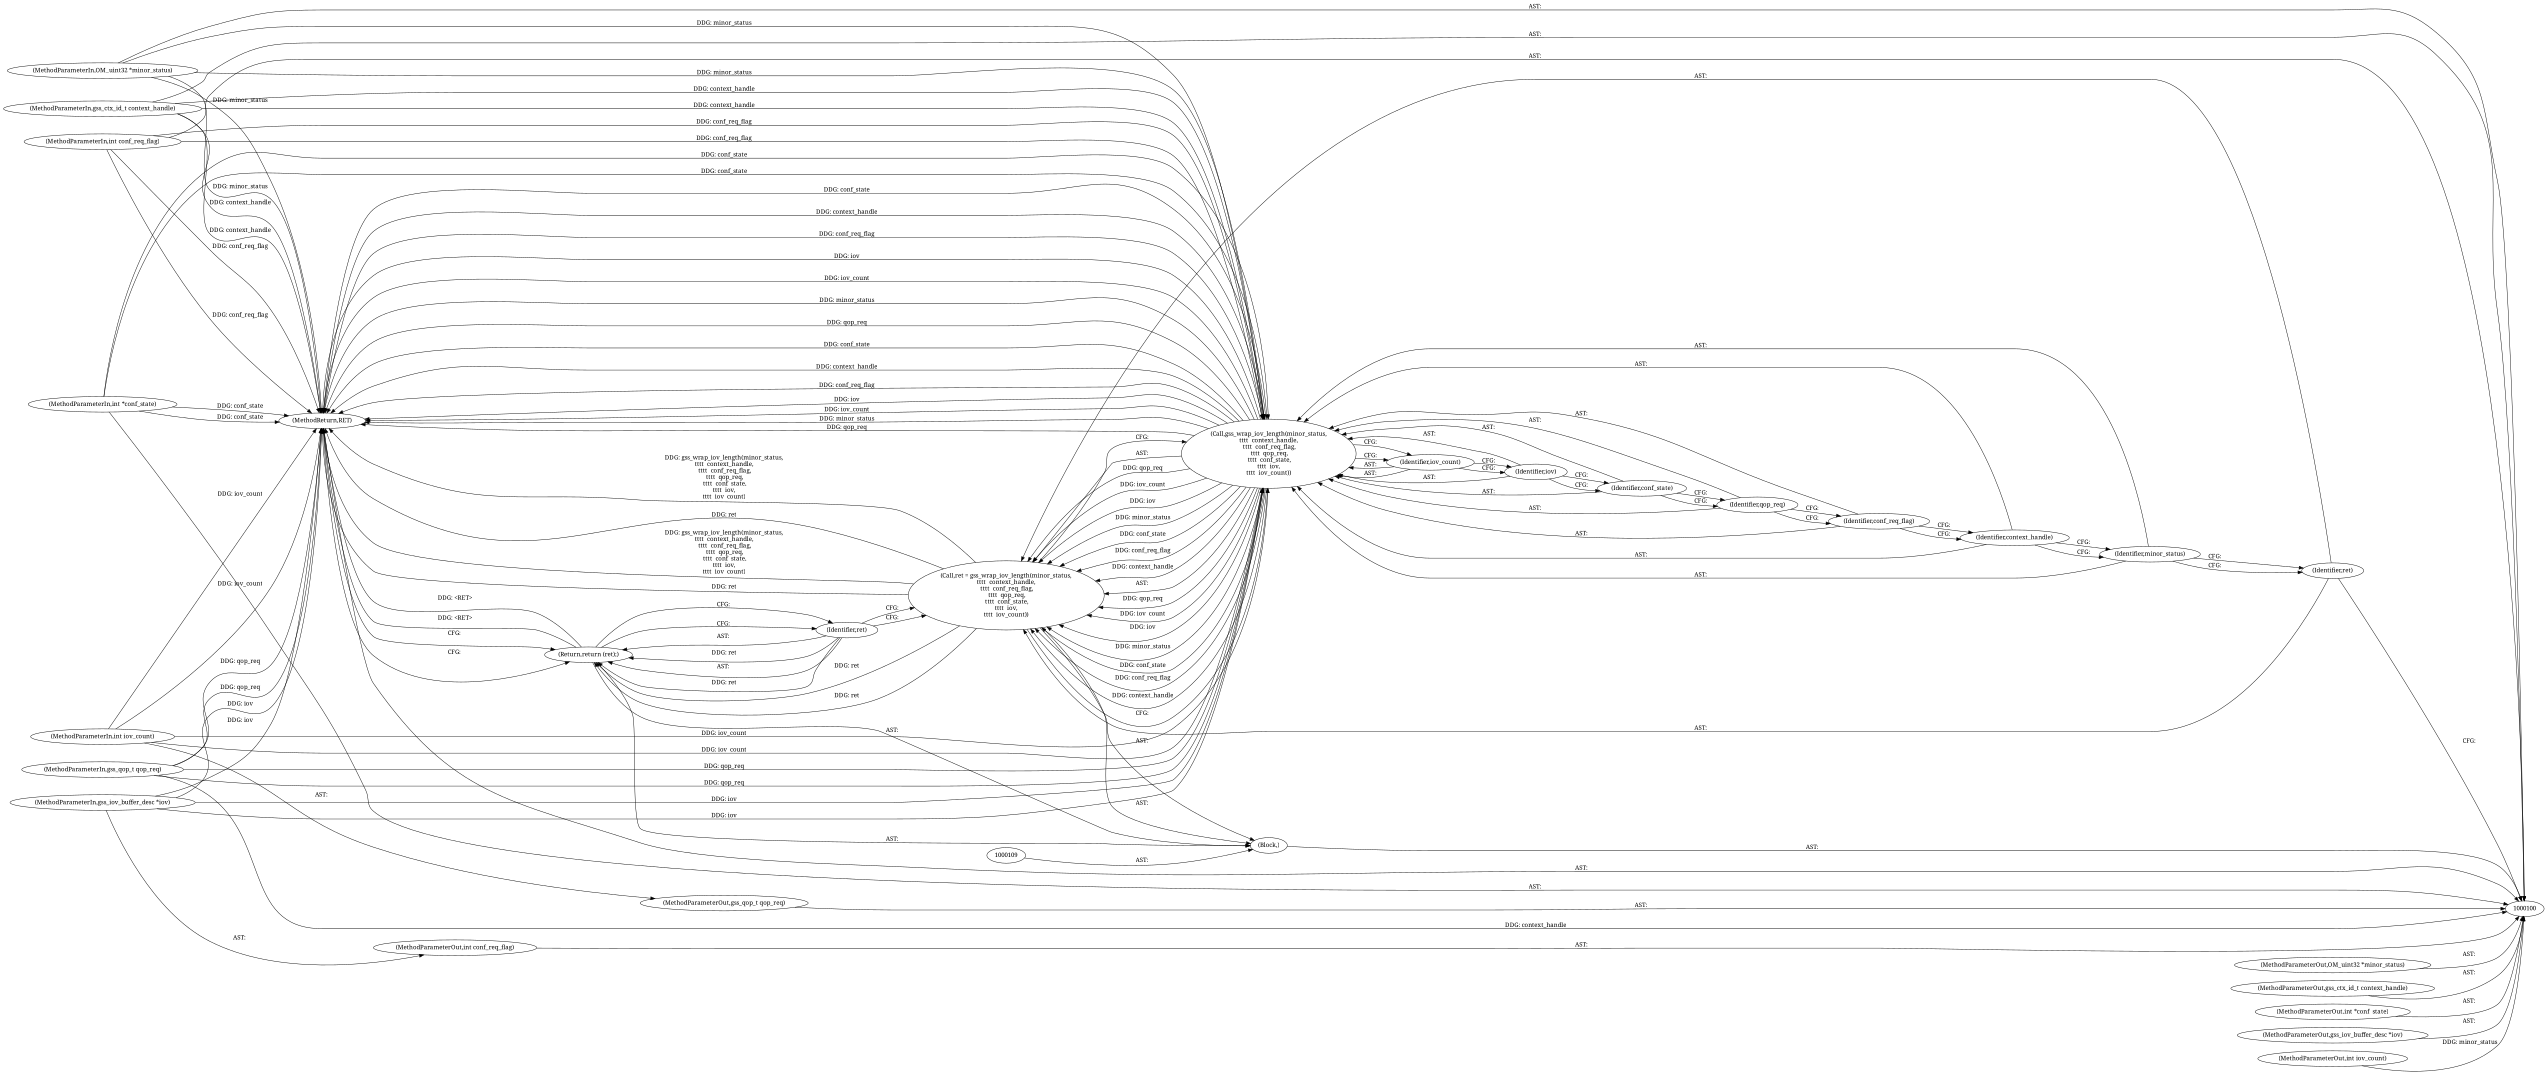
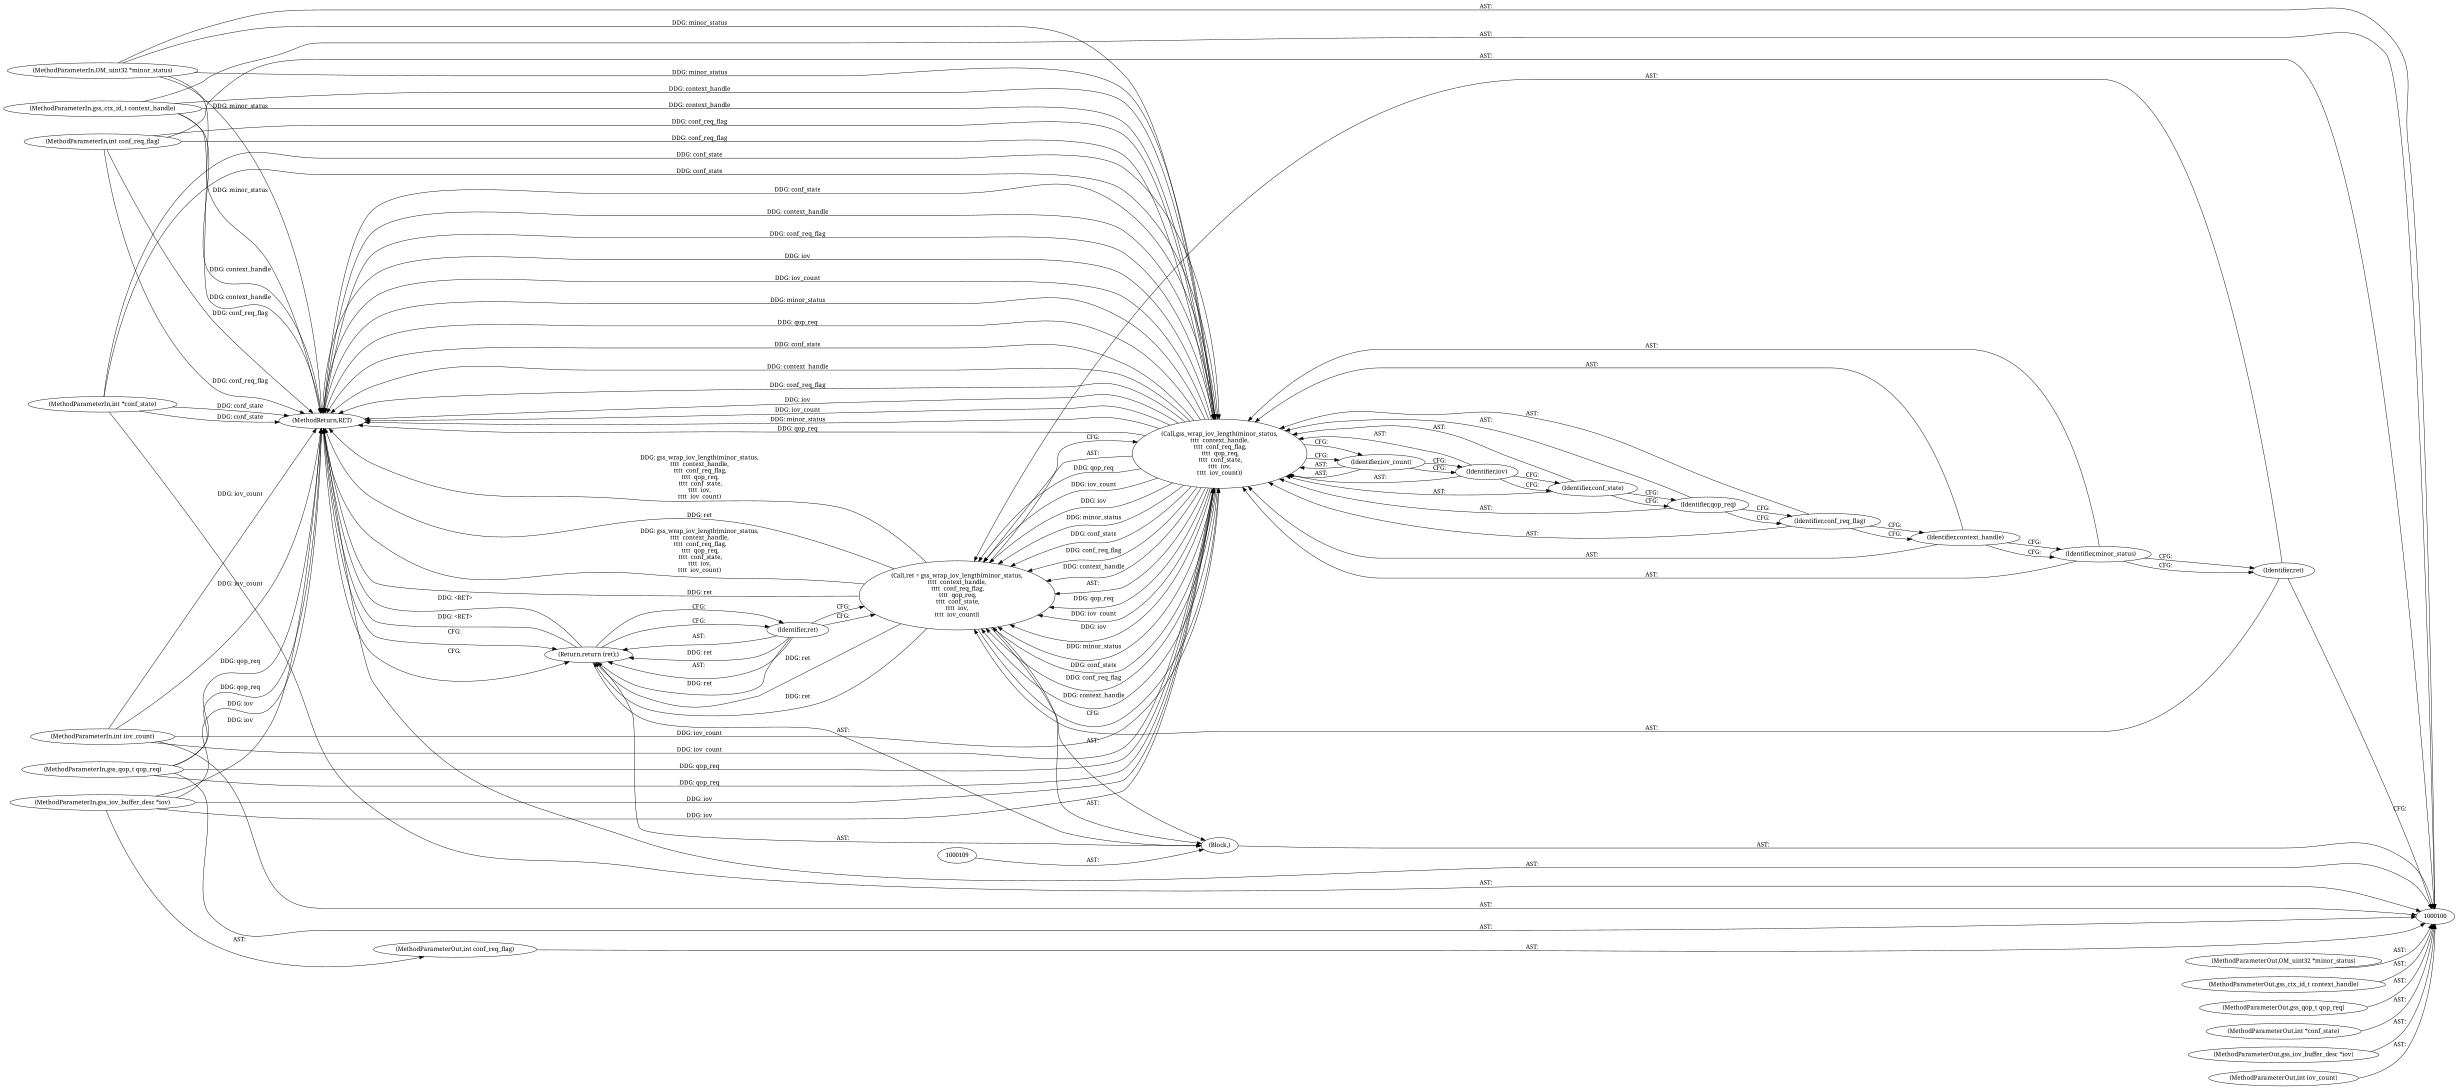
edge "(MethodParameterIn,int iov_count)" -> "(MethodParameterOut,gss_qop_t qop_req)": now "(MethodParameterIn,int iov_count)" -> "1000100"
edge "(MethodParameterIn,gss_qop_t qop_req)" -> "1000100": label "DDG: context_handle" -> "AST: "
edge "(MethodParameterOut,int iov_count)" -> "1000100": label "DDG: minor_status" -> "AST: "
